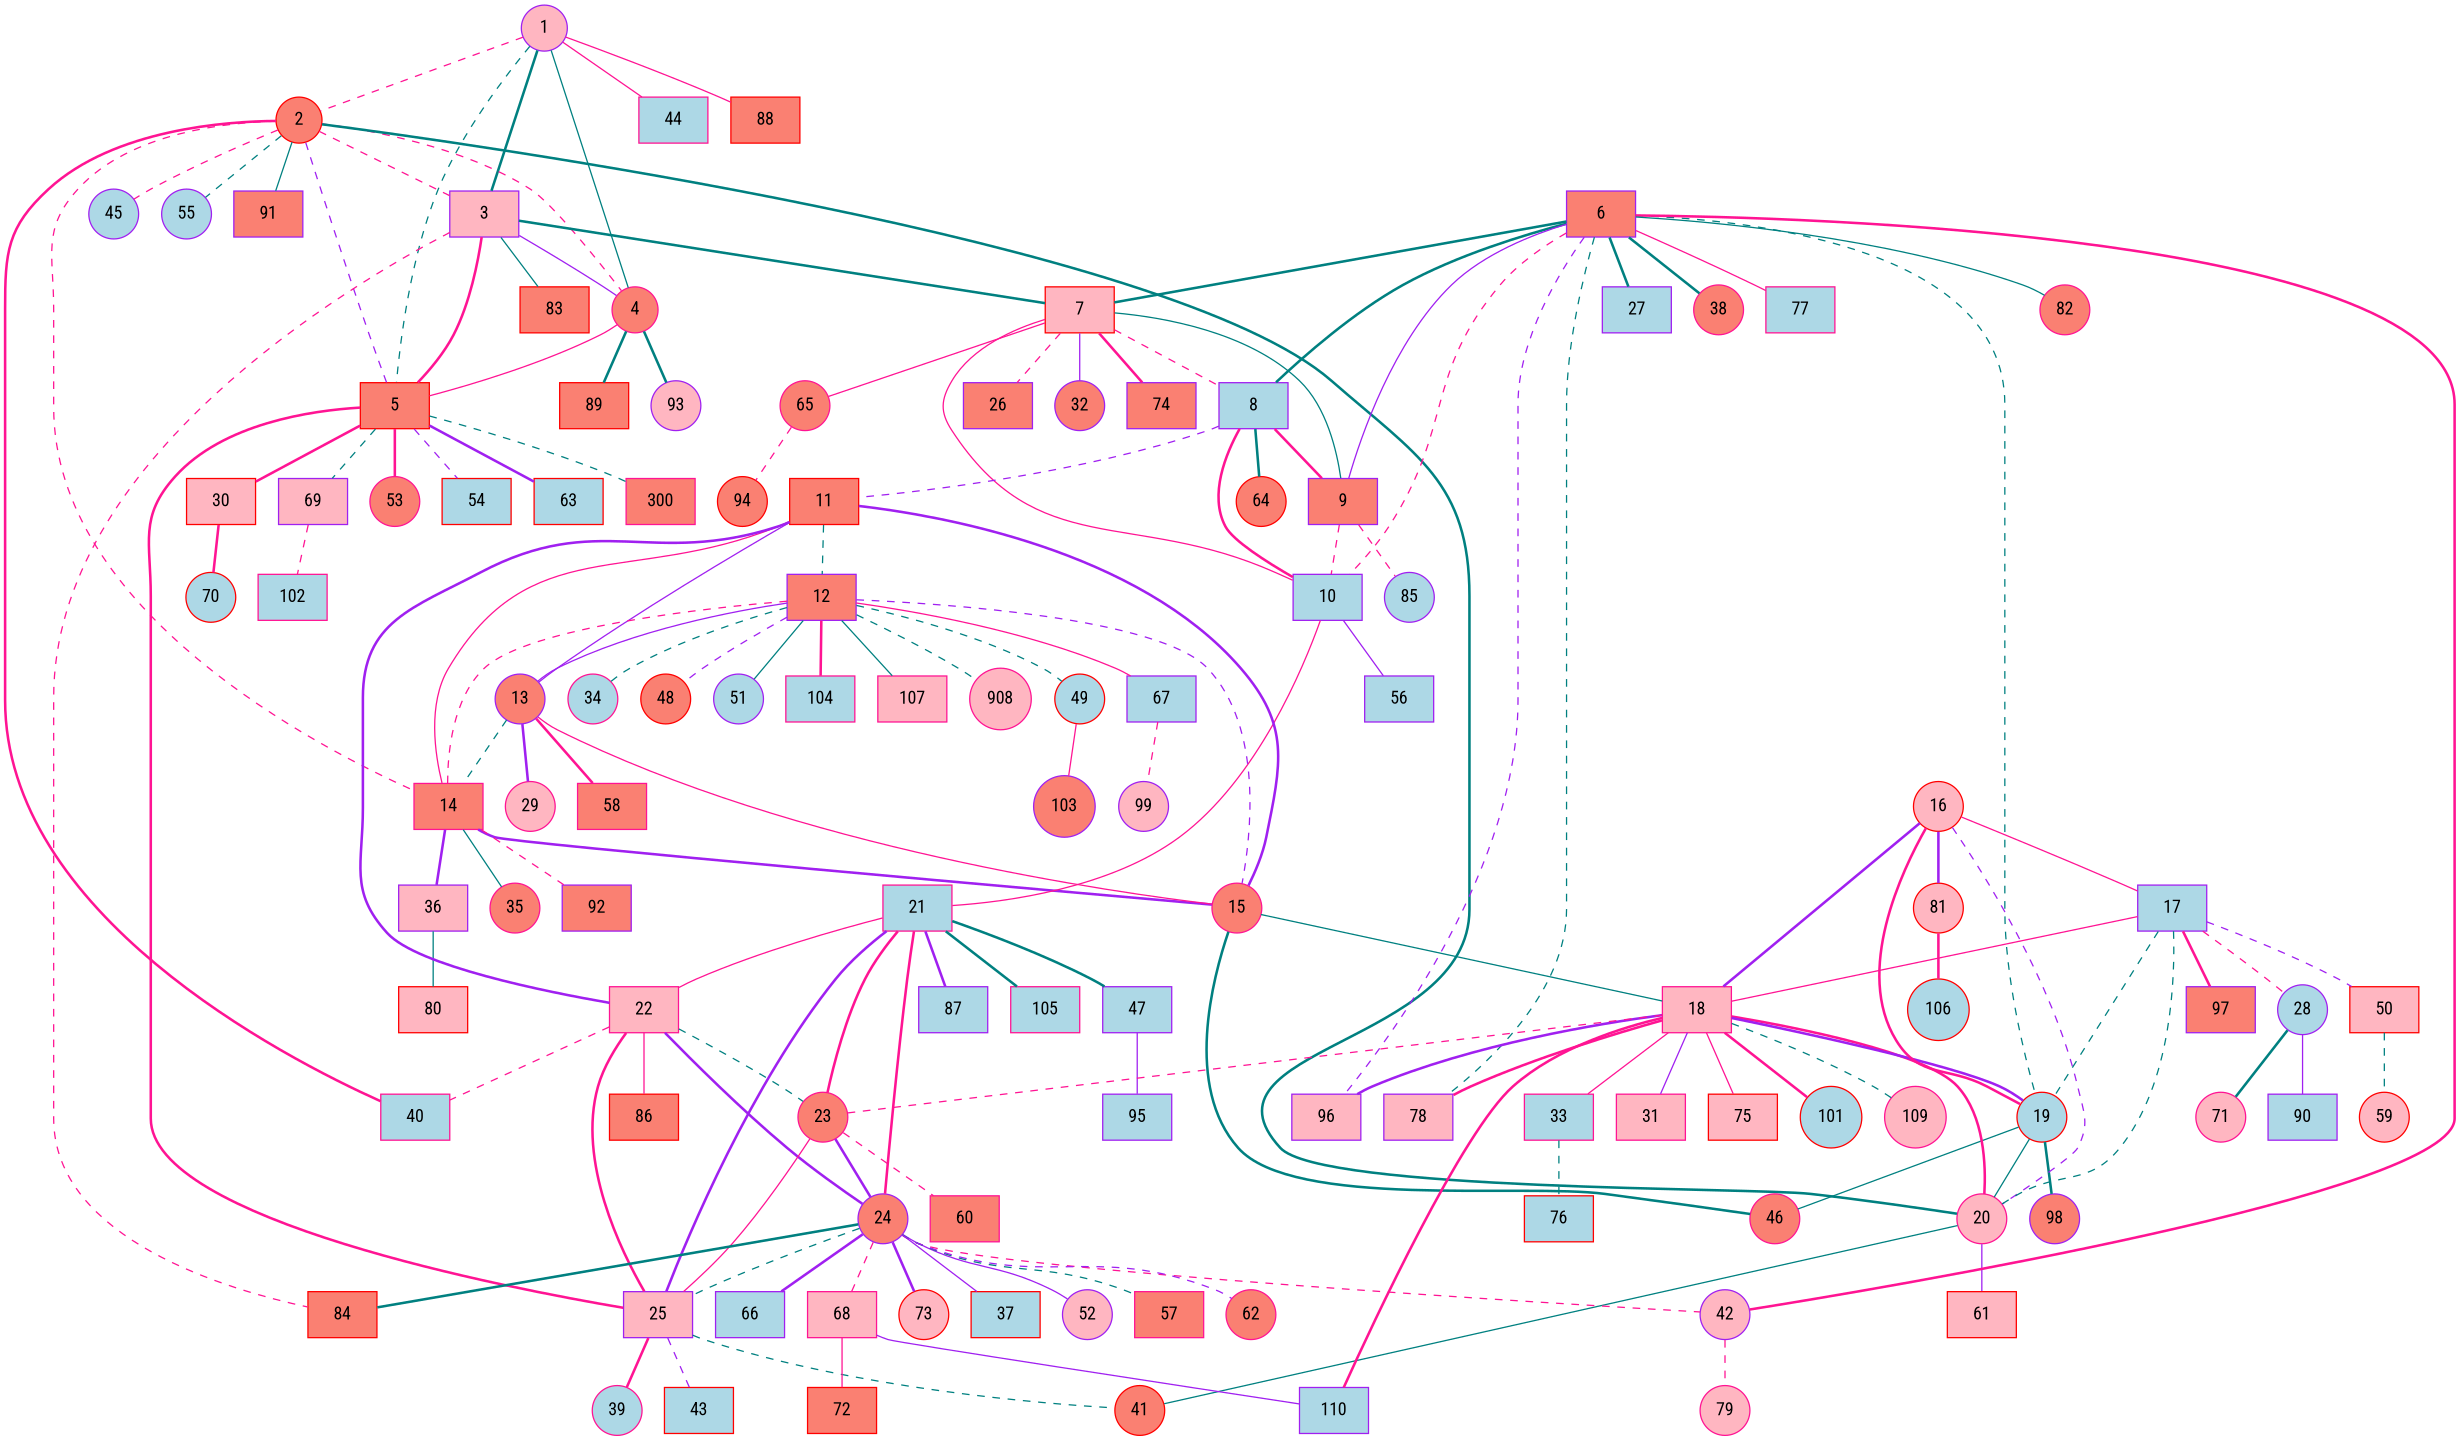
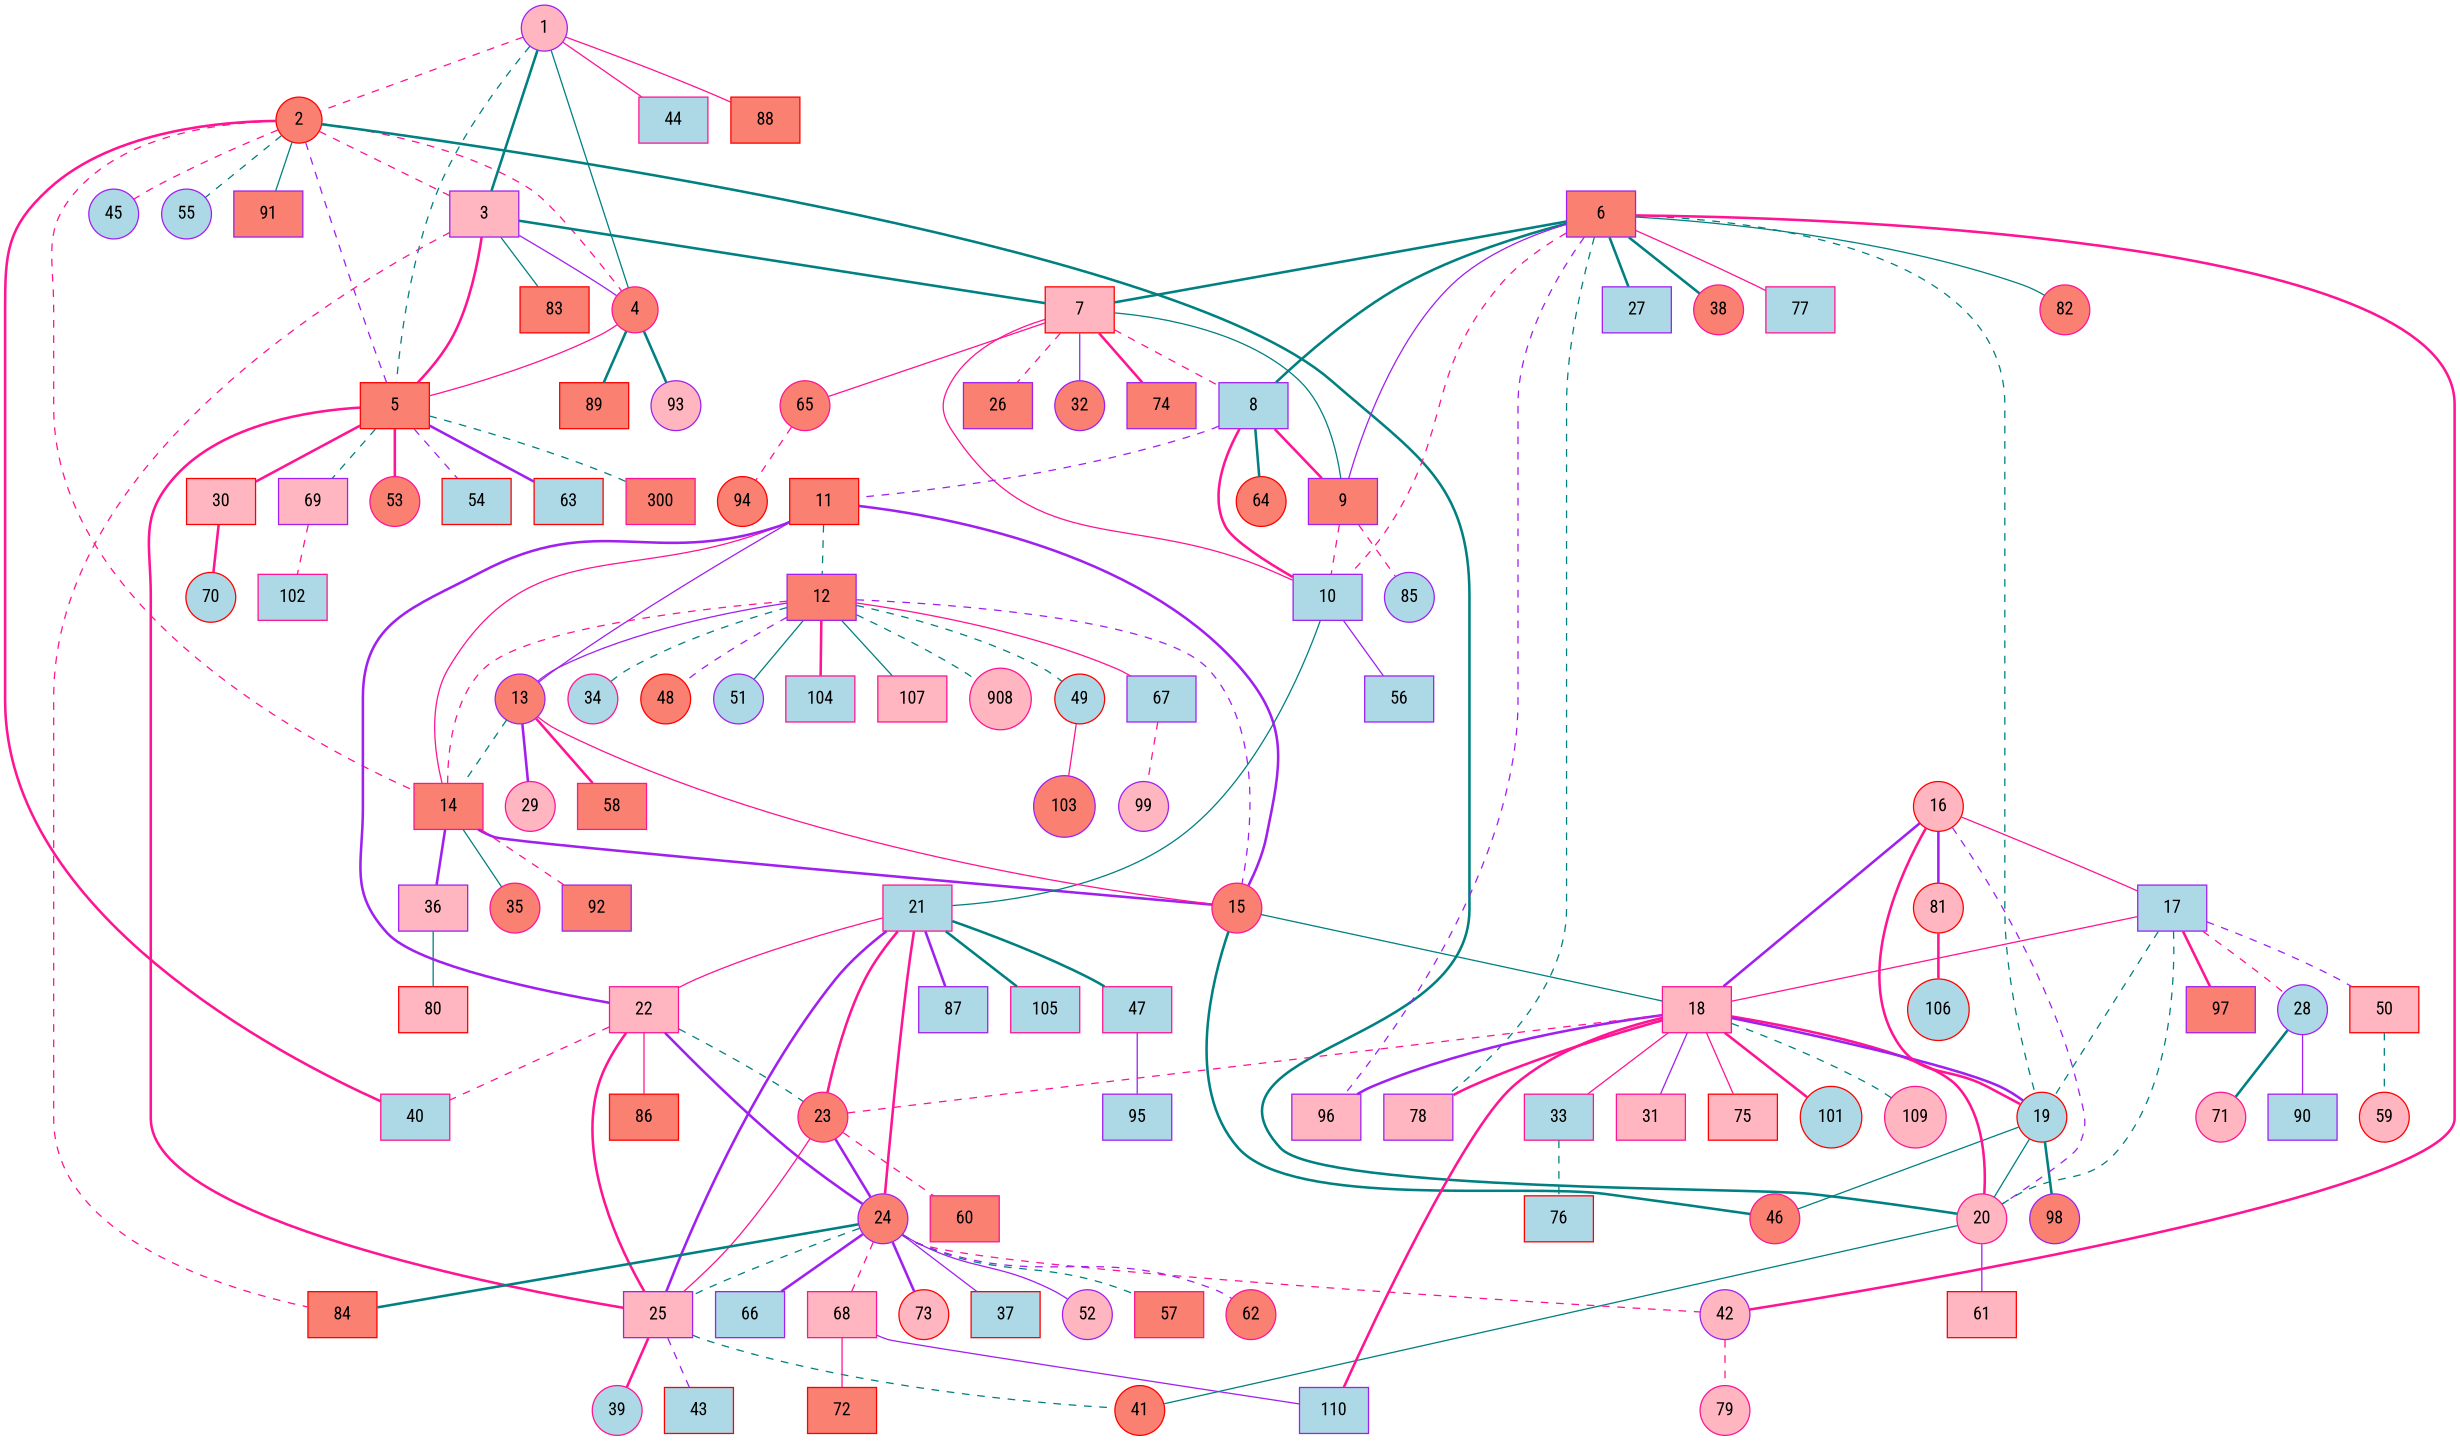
edge "10" -- "21": color deeppink -> teal
node "47": color purple -> deeppink
